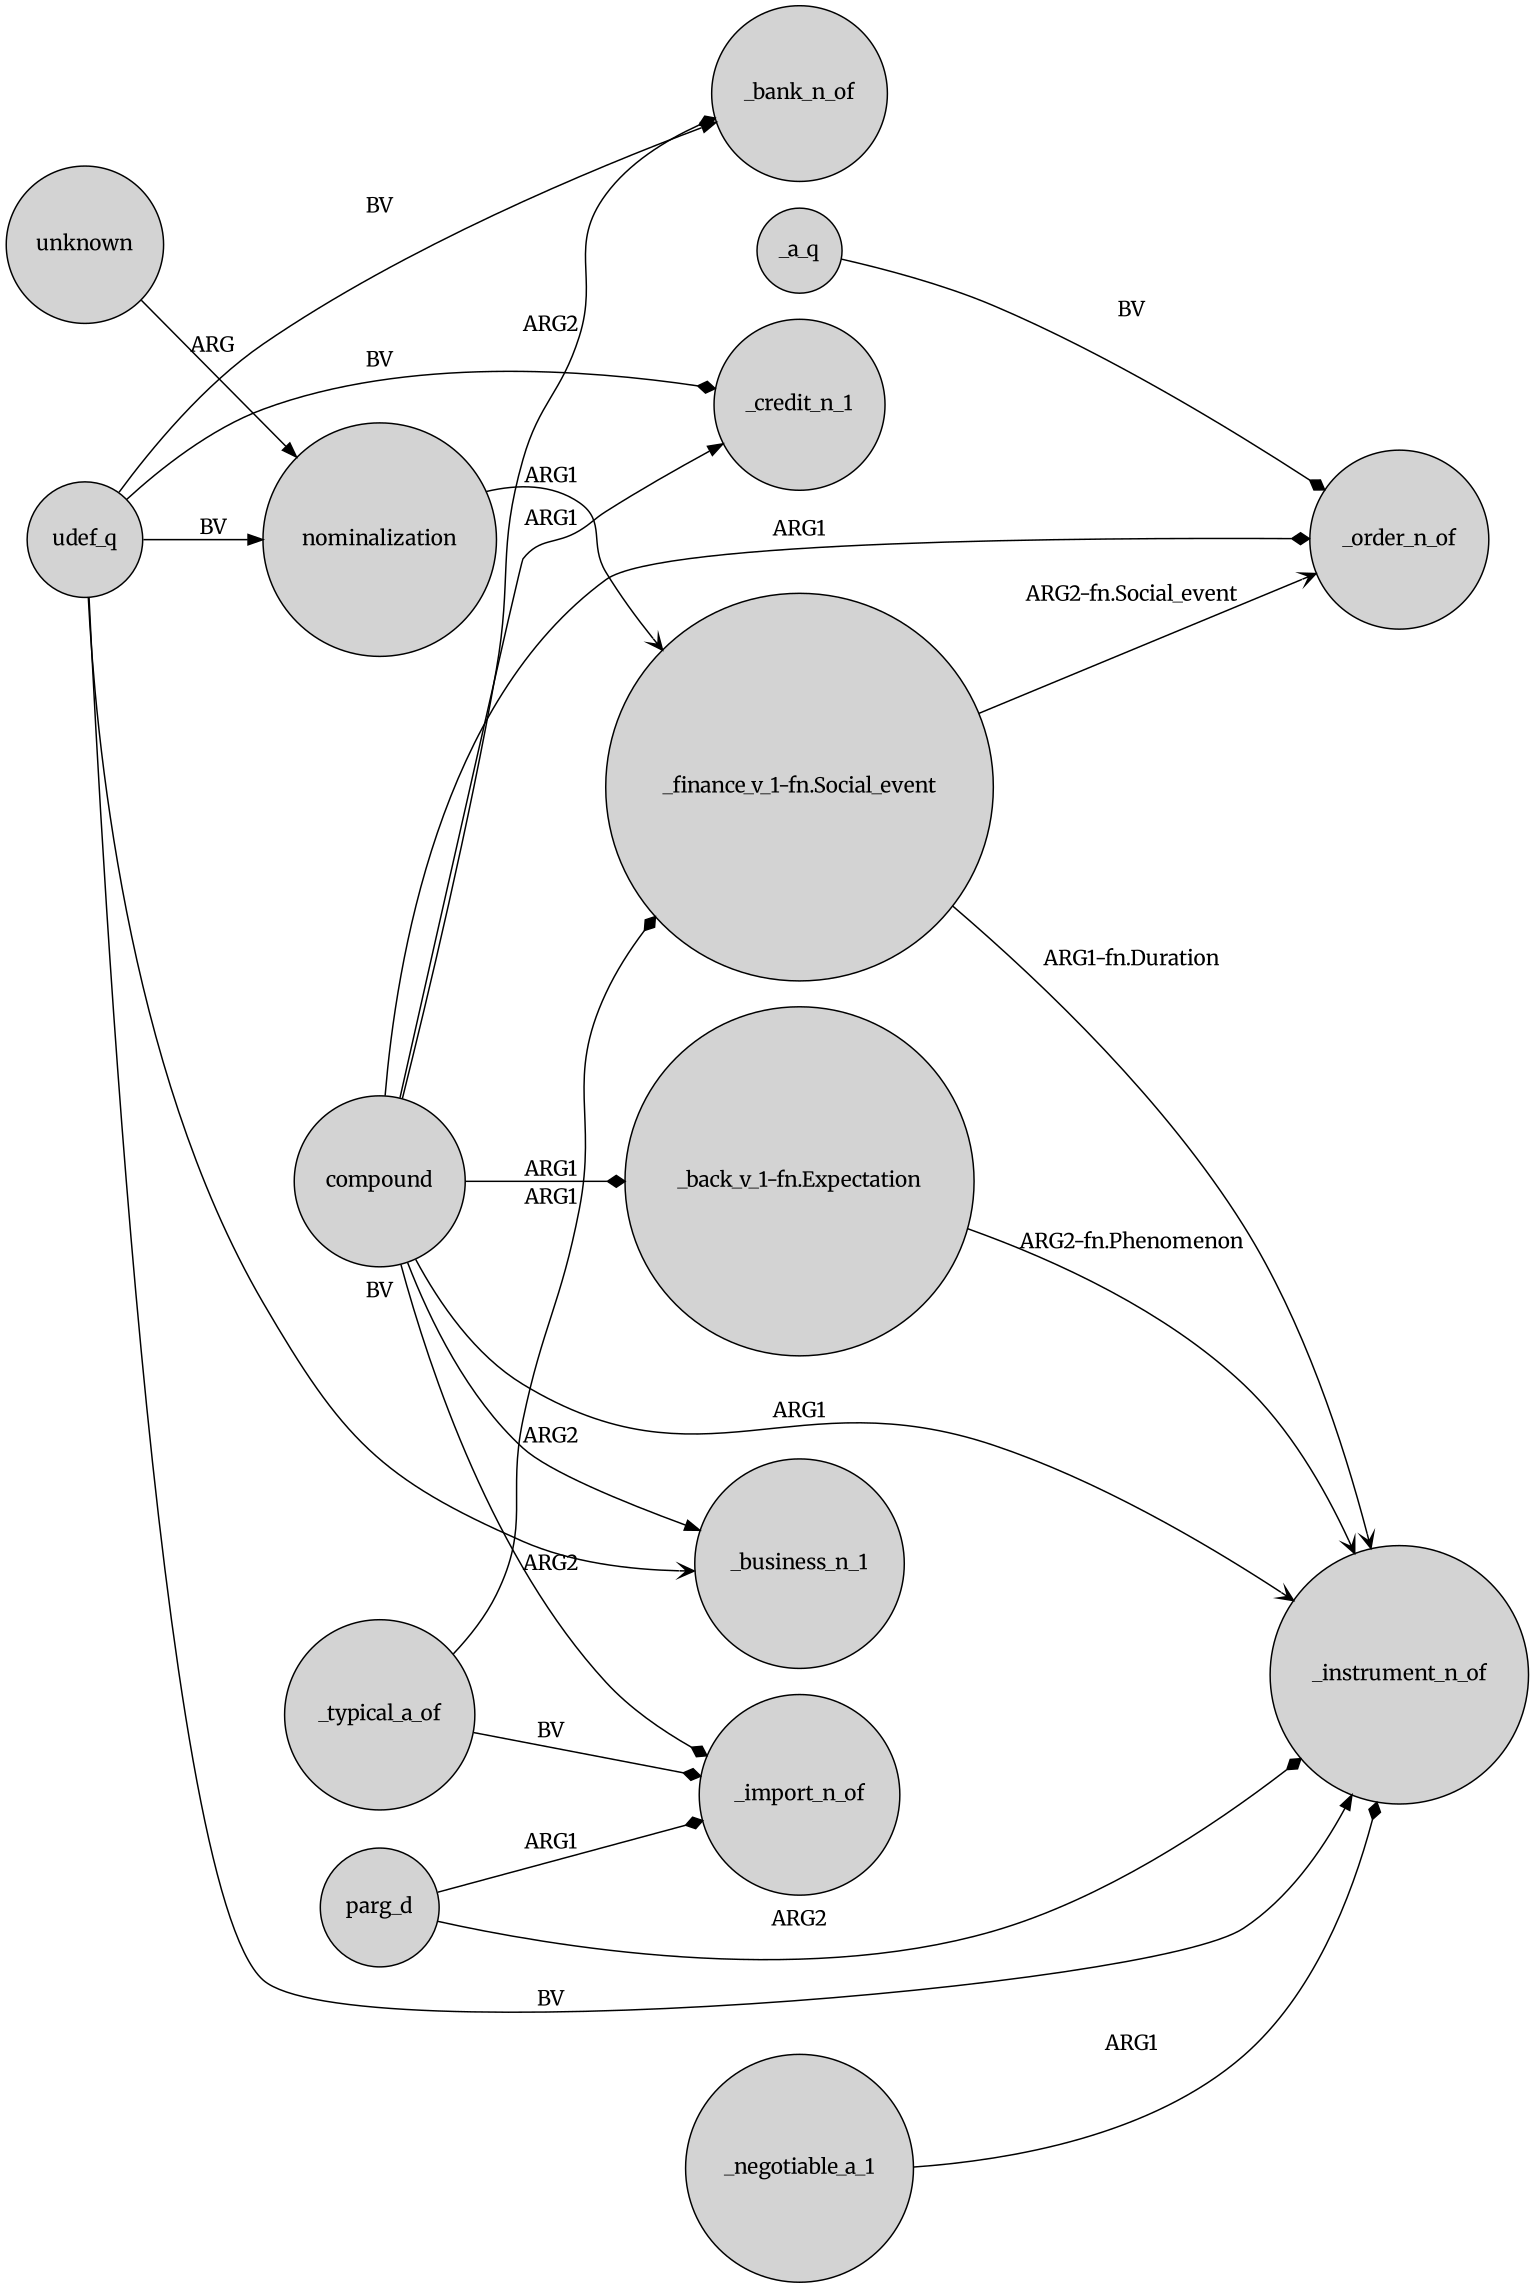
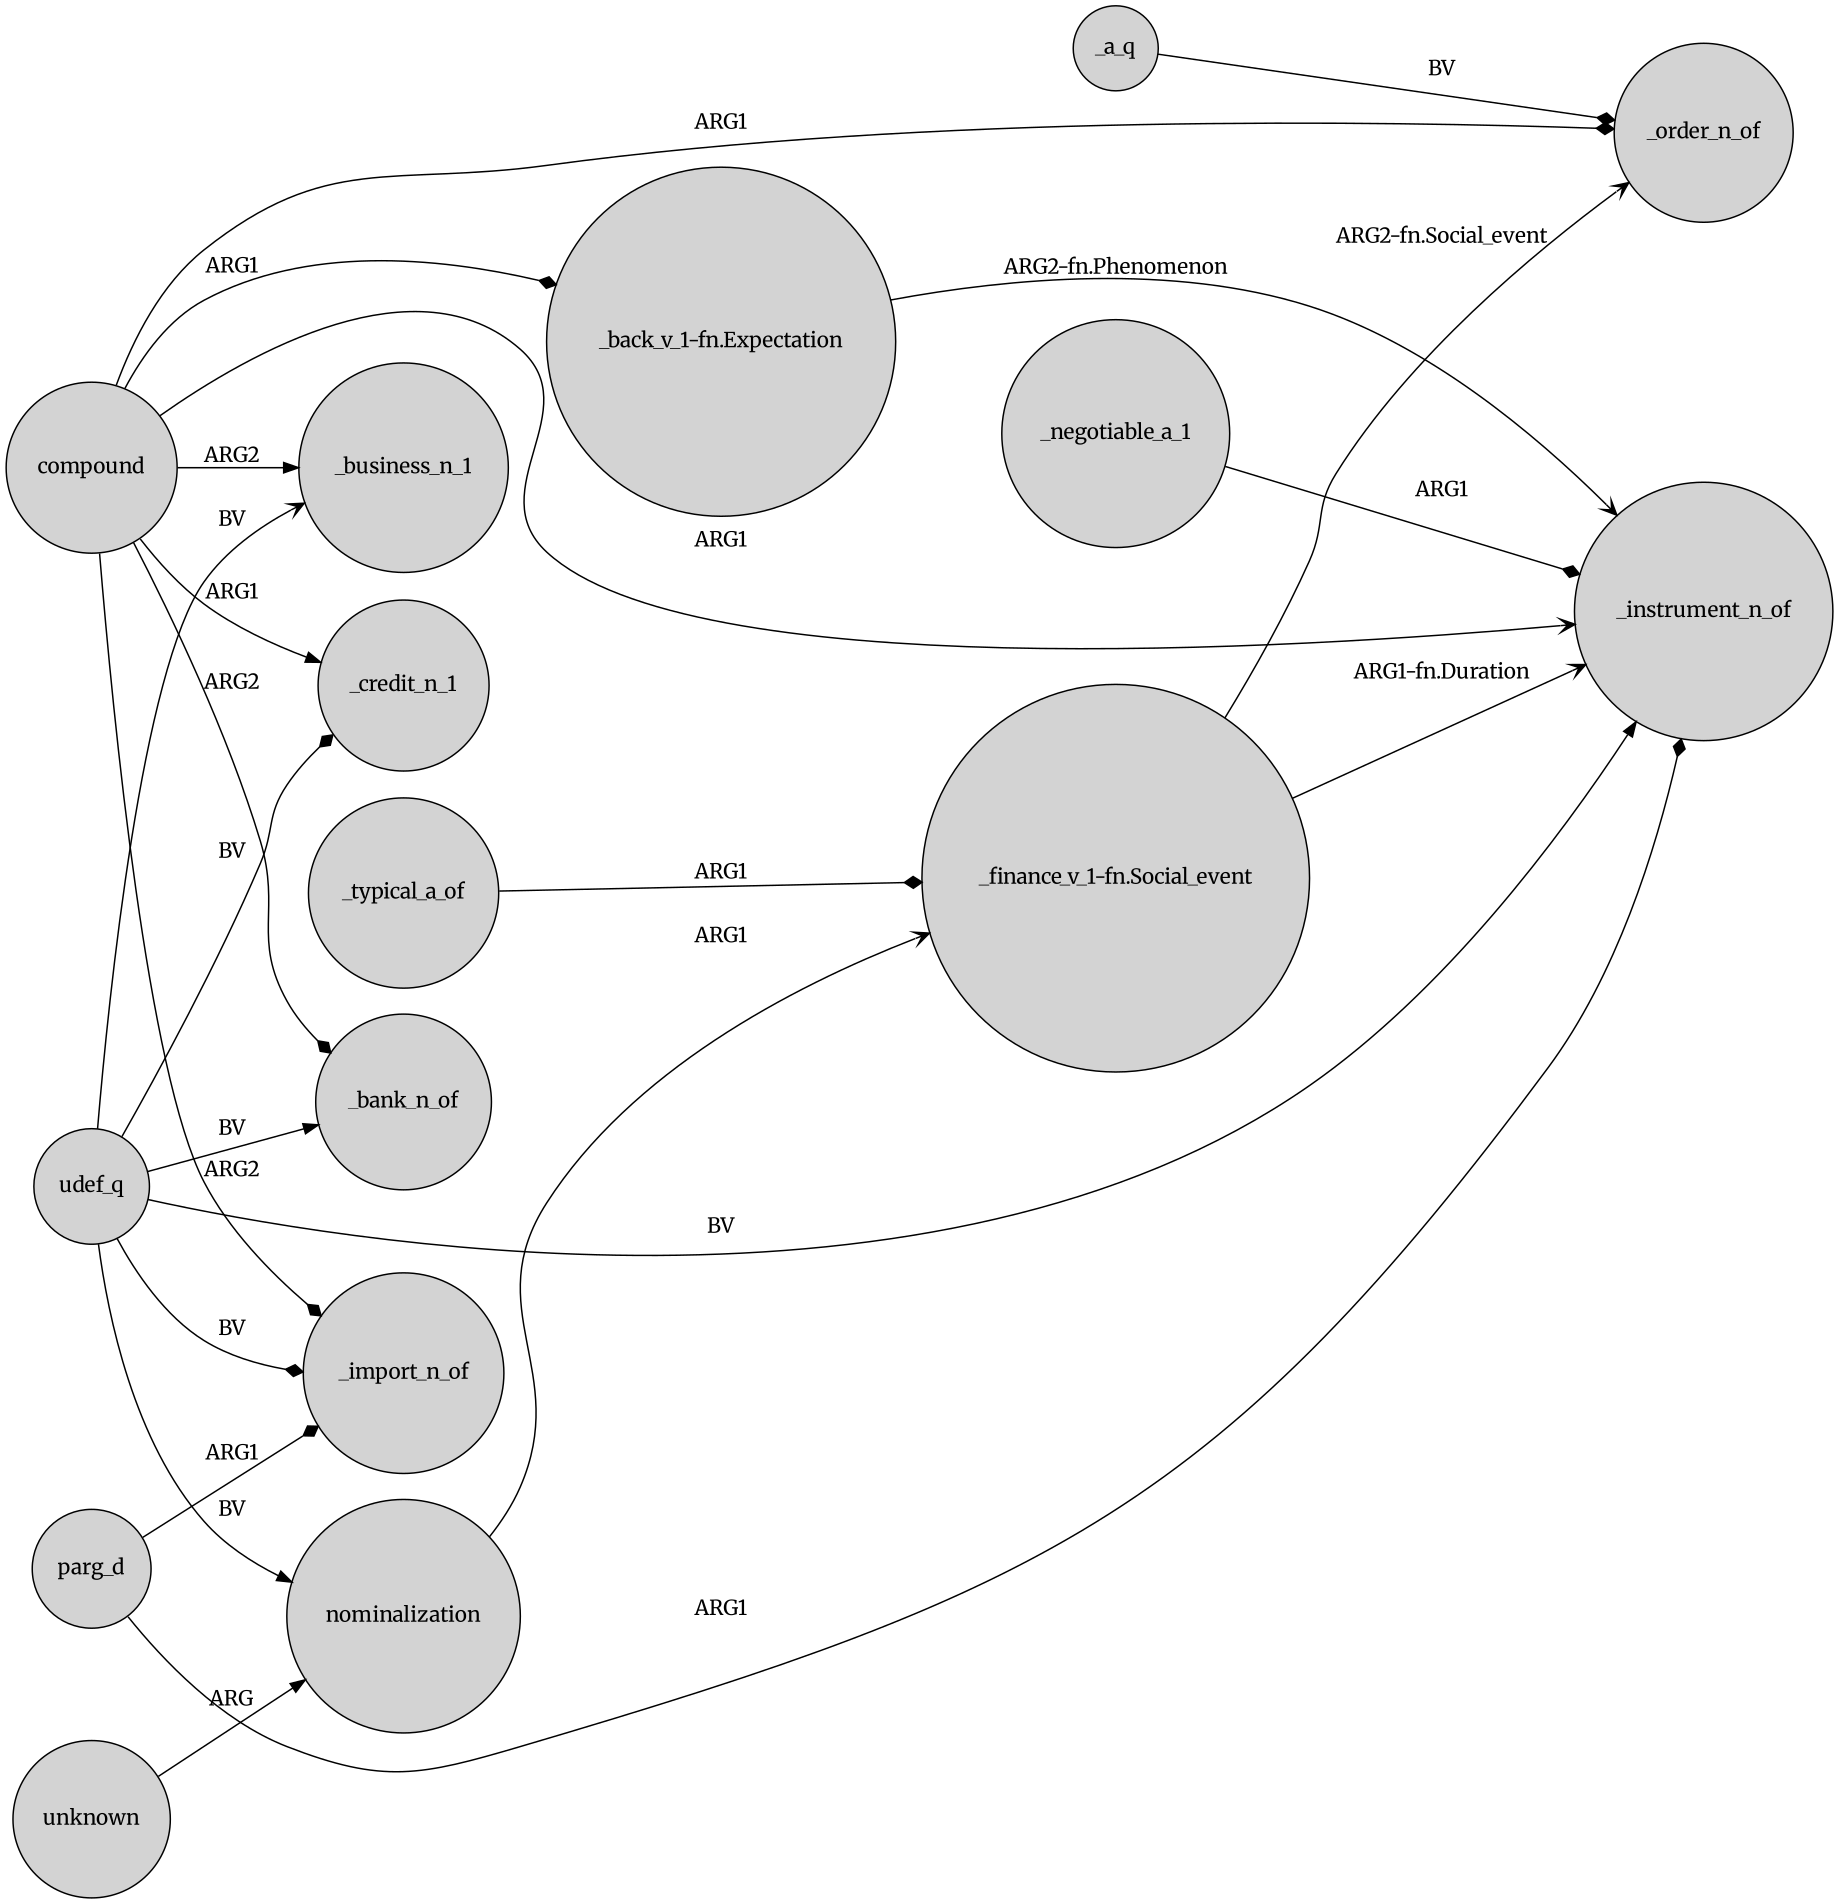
edge "_typical_a_of" -> "_import_n_of": now "udef_q" -> "_import_n_of"
edge "parg_d" -> "_instrument_n_of": label "ARG2" -> "ARG1"
